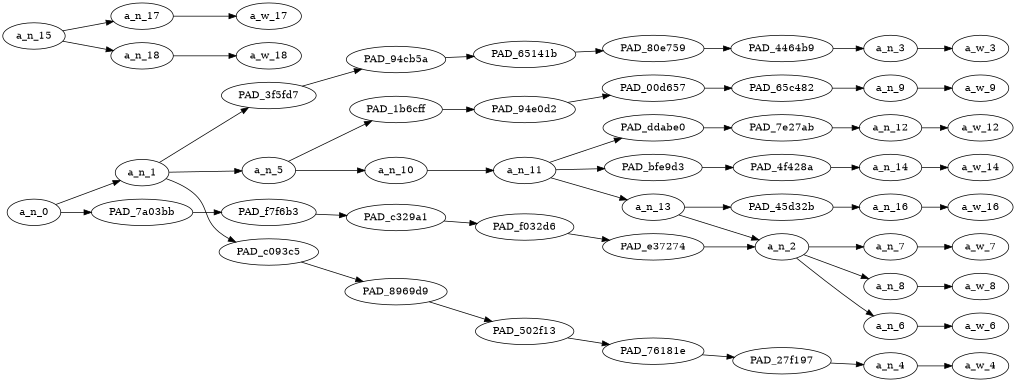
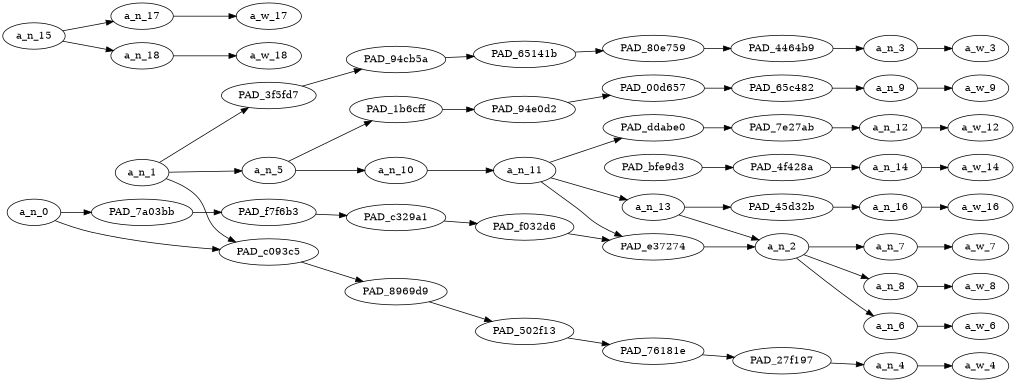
edge "a_n_11" -> "PAD_bfe9d3": now "a_n_11" -> "PAD_e37274"
edge "a_n_0" -> "a_n_1": now "a_n_0" -> "PAD_c093c5"
